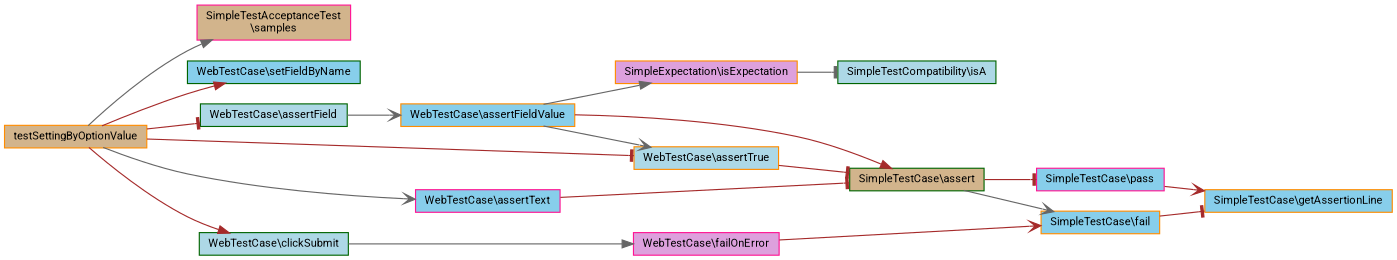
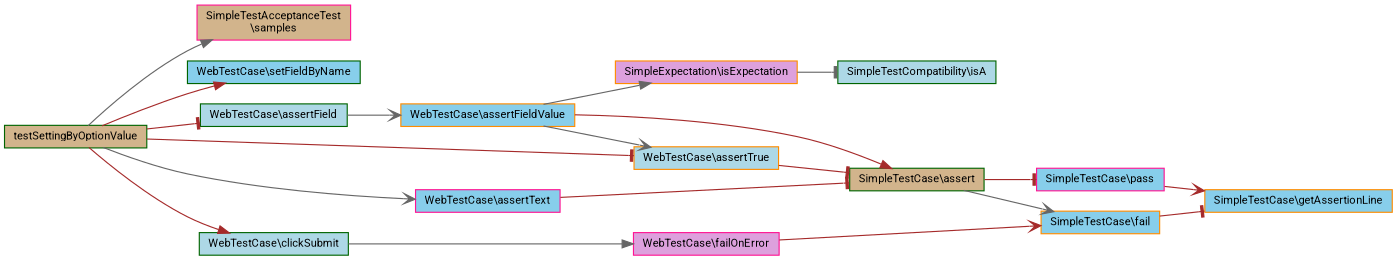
node "testSettingByOptionValue": color darkorange -> darkgreen
